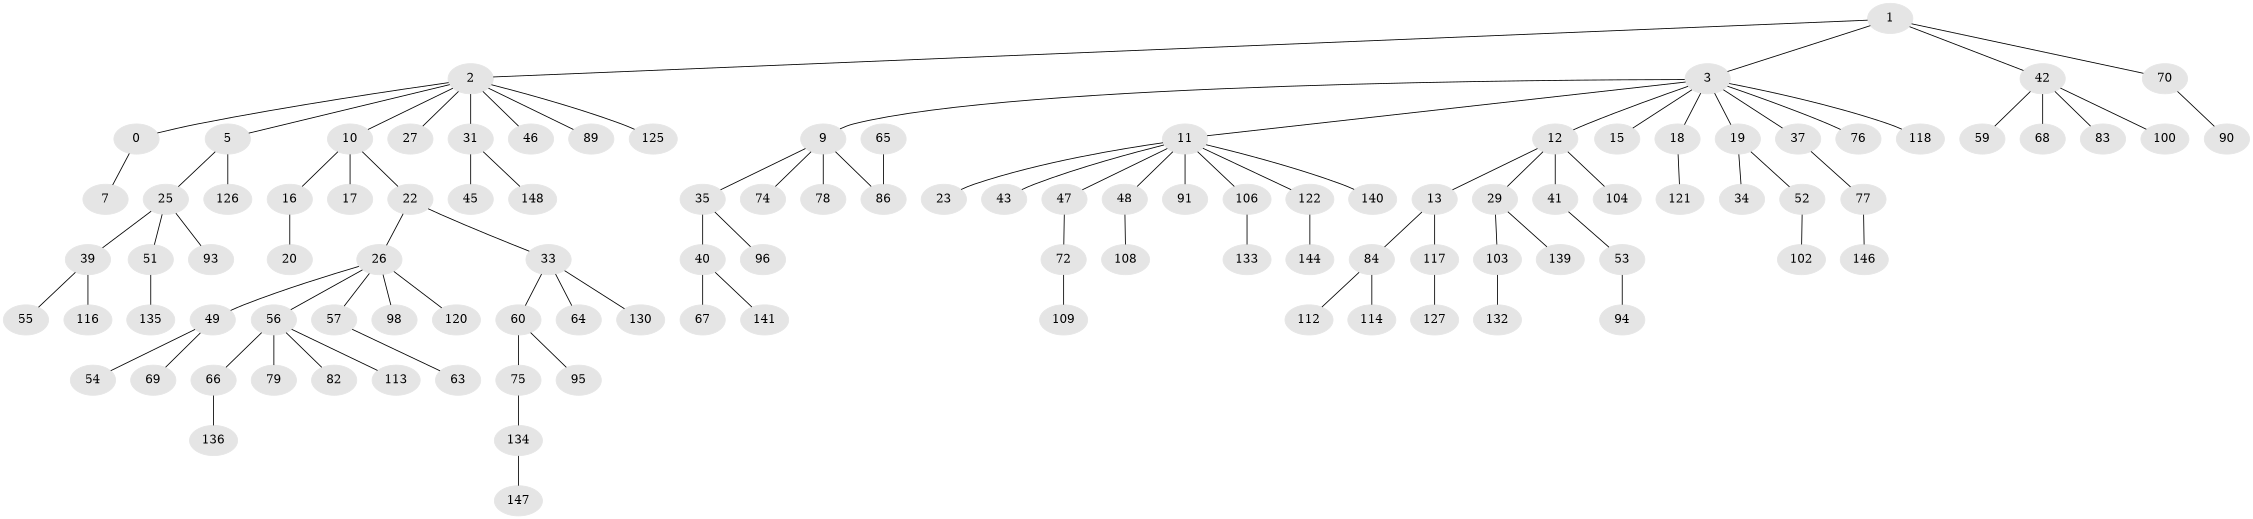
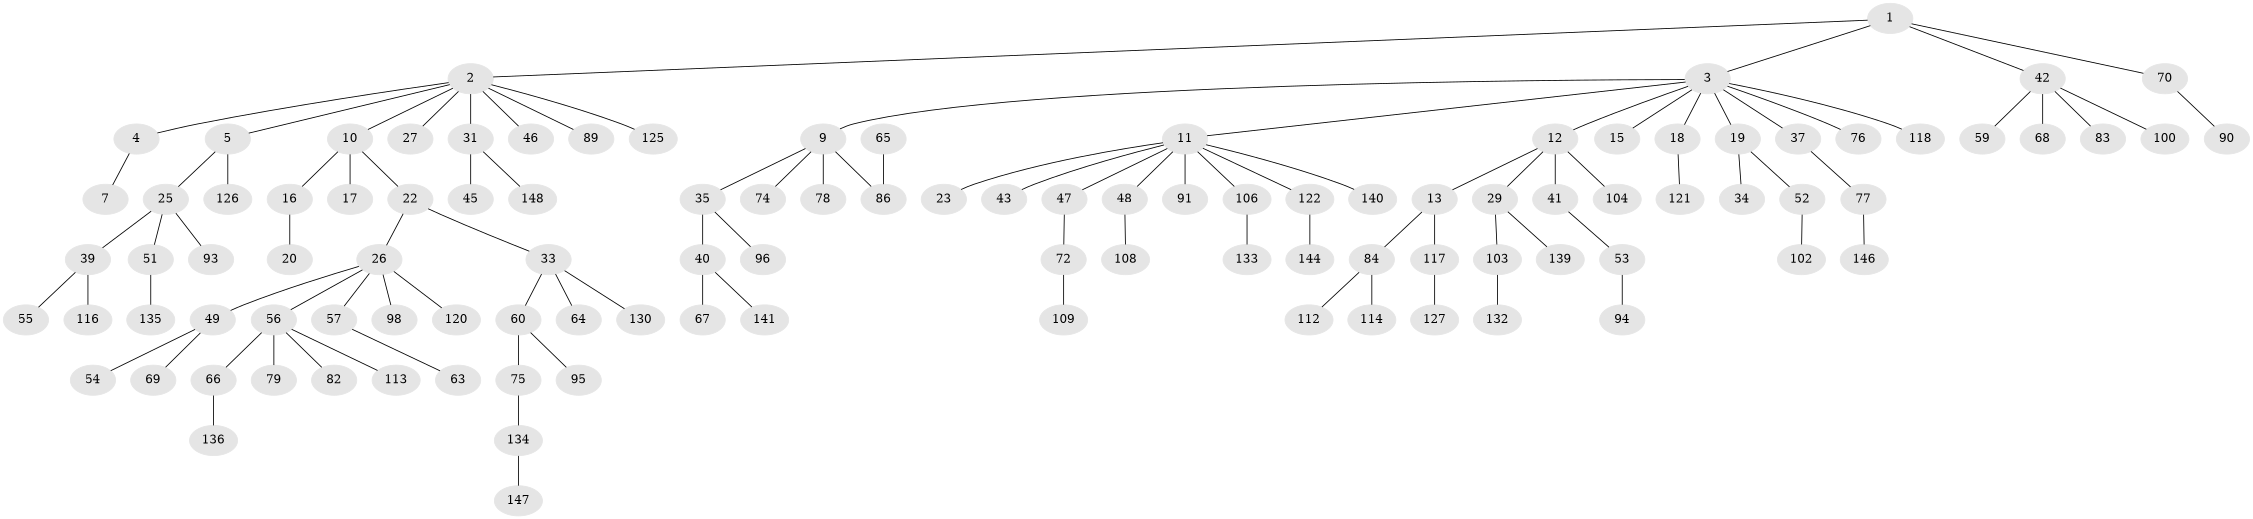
node "0": label "0" -> "4"
